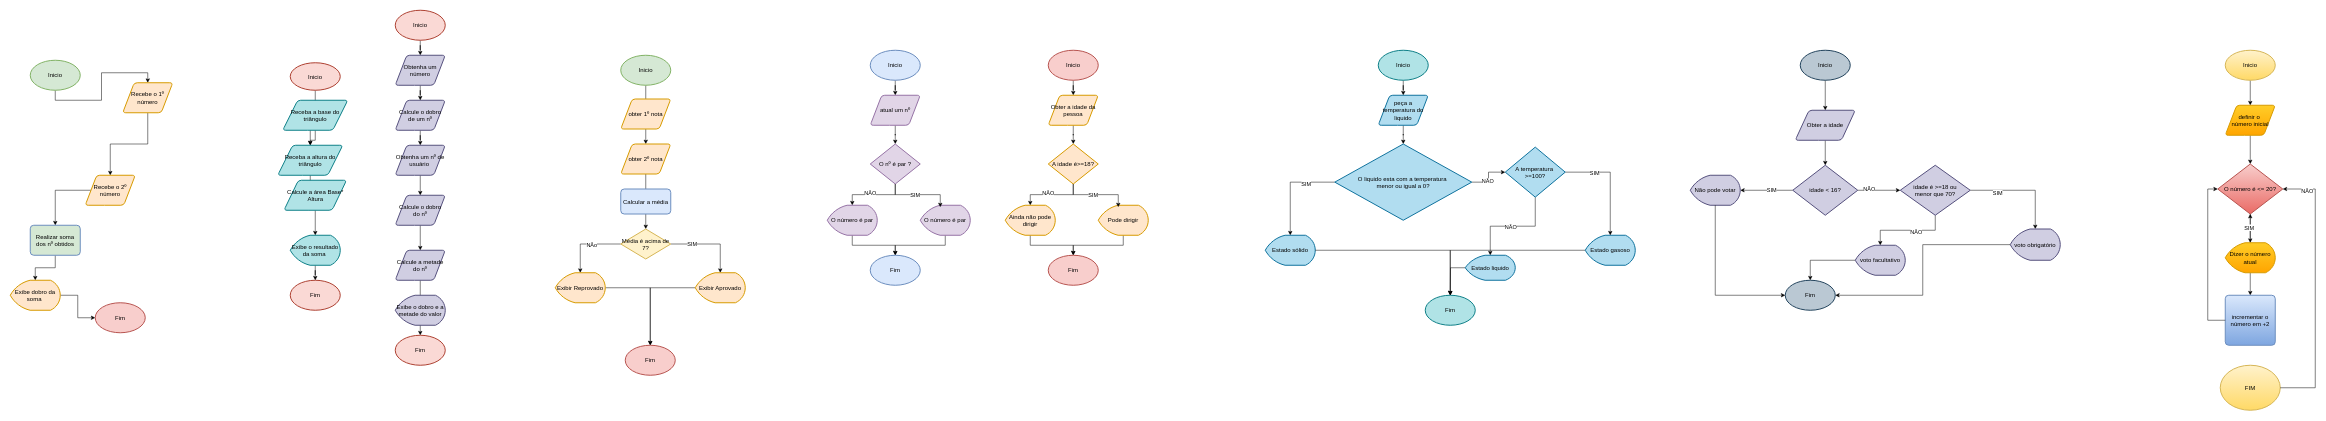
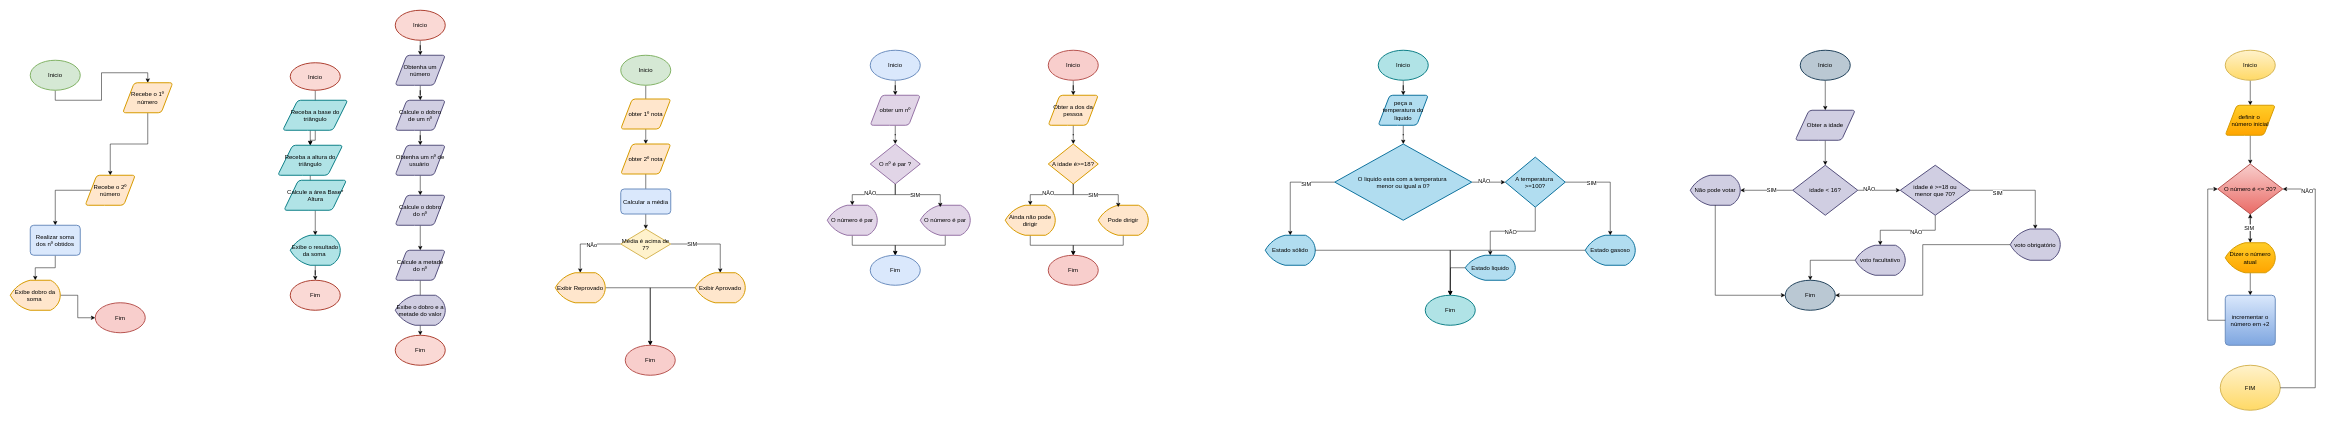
node "atual um nº": label "atual um nº" -> "obter um nº"
node "Obter a idade da pessoa": label "Obter a idade da pessoa" -> "Obter a dos da pessoa"
node "A temperatura >=100?": moved (1535, 172) -> (1535, 182)
node "Realizar soma dos nº obtidos": fillcolor #d5e8d4 -> #dae8fc
